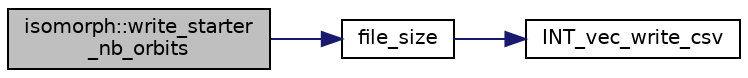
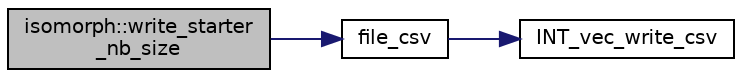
node "isomorph::write_starter _nb_orbits": label "isomorph::write_starter _nb_orbits" -> "isomorph::write_starter _nb_size"
node "file_size": label "file_size" -> "file_csv"
